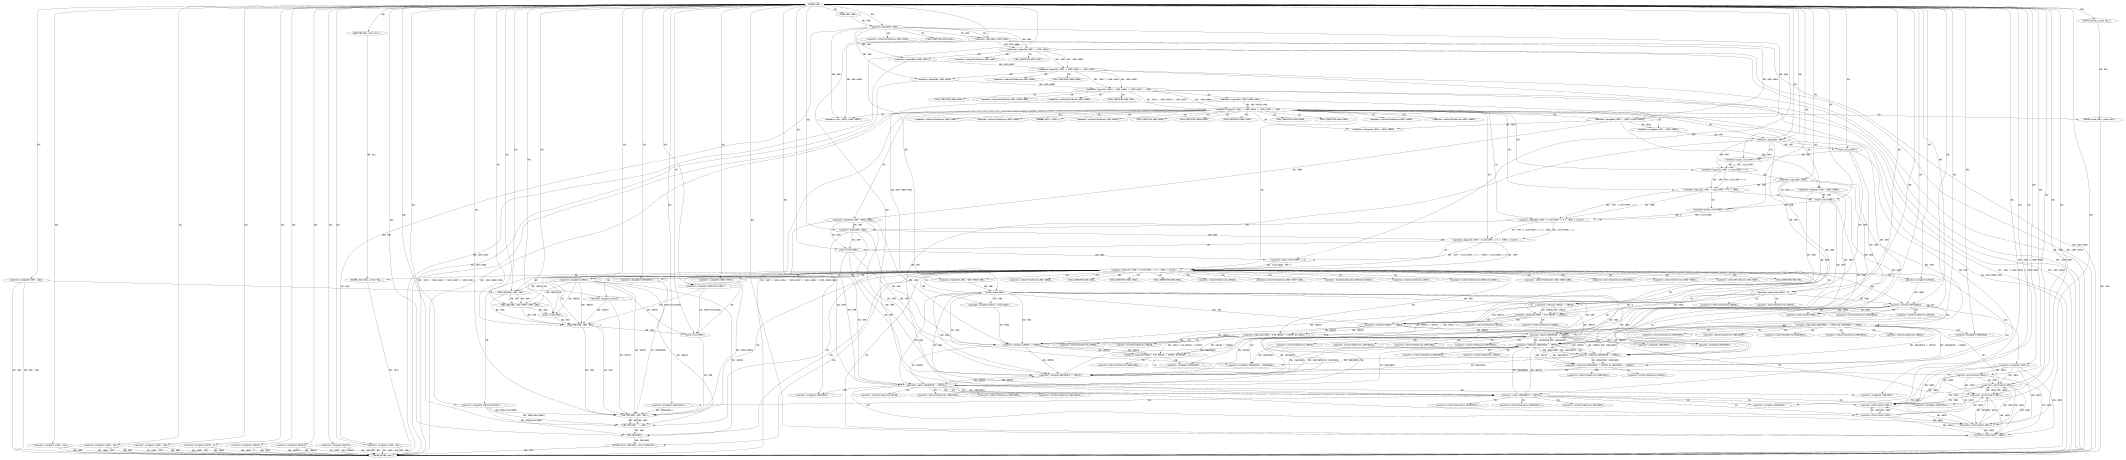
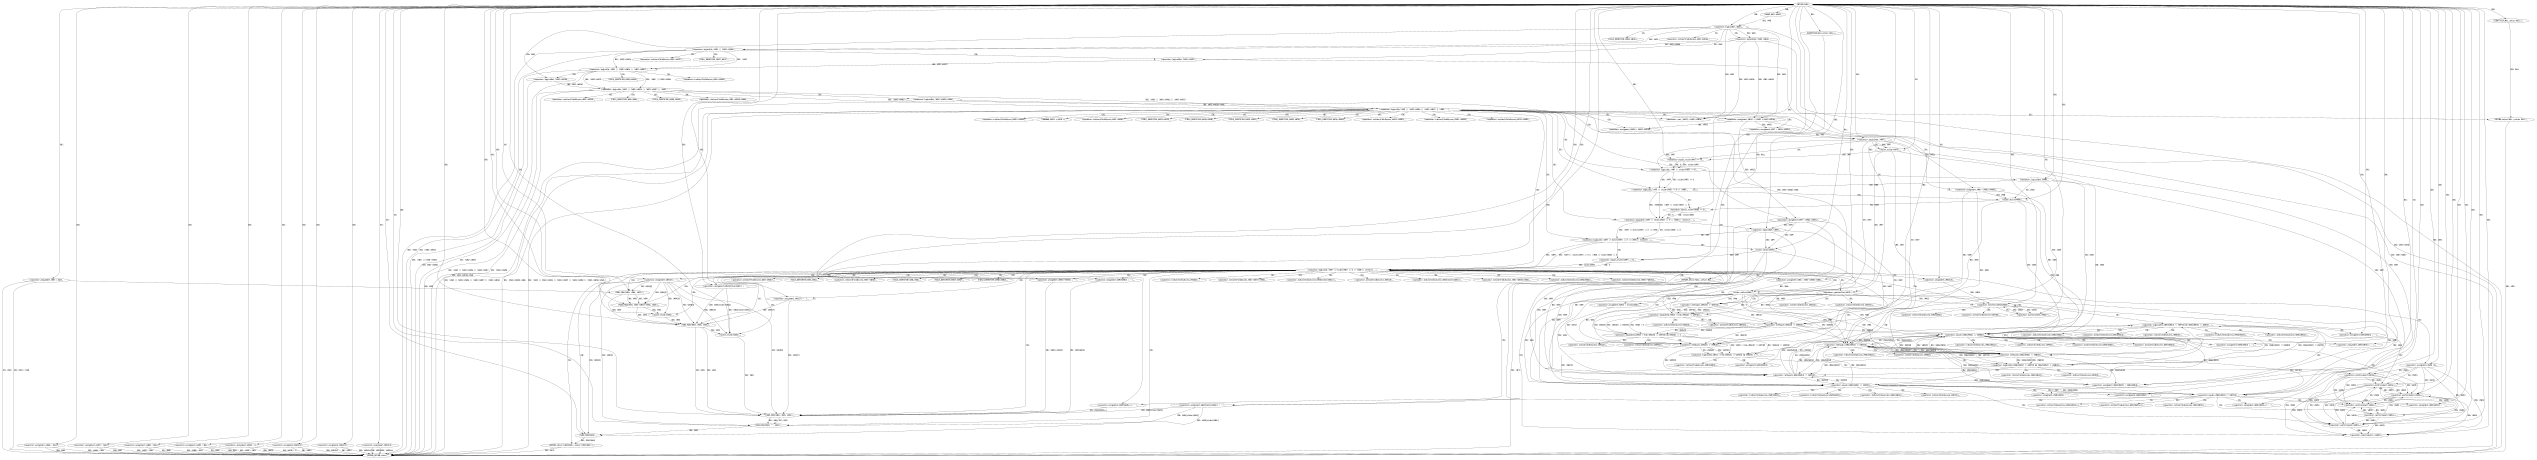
edge "(<operator>.logicalNot,!VAR2)" -> "(<operator>.assignment,*VAR9 = NULL)": now "(<operator>.logicalNot,!VAR2)" -> "(METHOD_RETURN,char*)"
edge "(<operator>.notEquals,VAR6[VAR14] != VAR9[0])" -> "(<operator>.assignment,VAR5[VAR15] = VAR6[VAR14])": added, label "DDG: VAR6[VAR14]"
